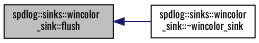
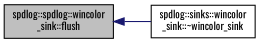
node "spdlog::sinks::wincolor _sink::flush": label "spdlog::sinks::wincolor _sink::flush" -> "spdlog::spdlog::wincolor _sink::flush"
